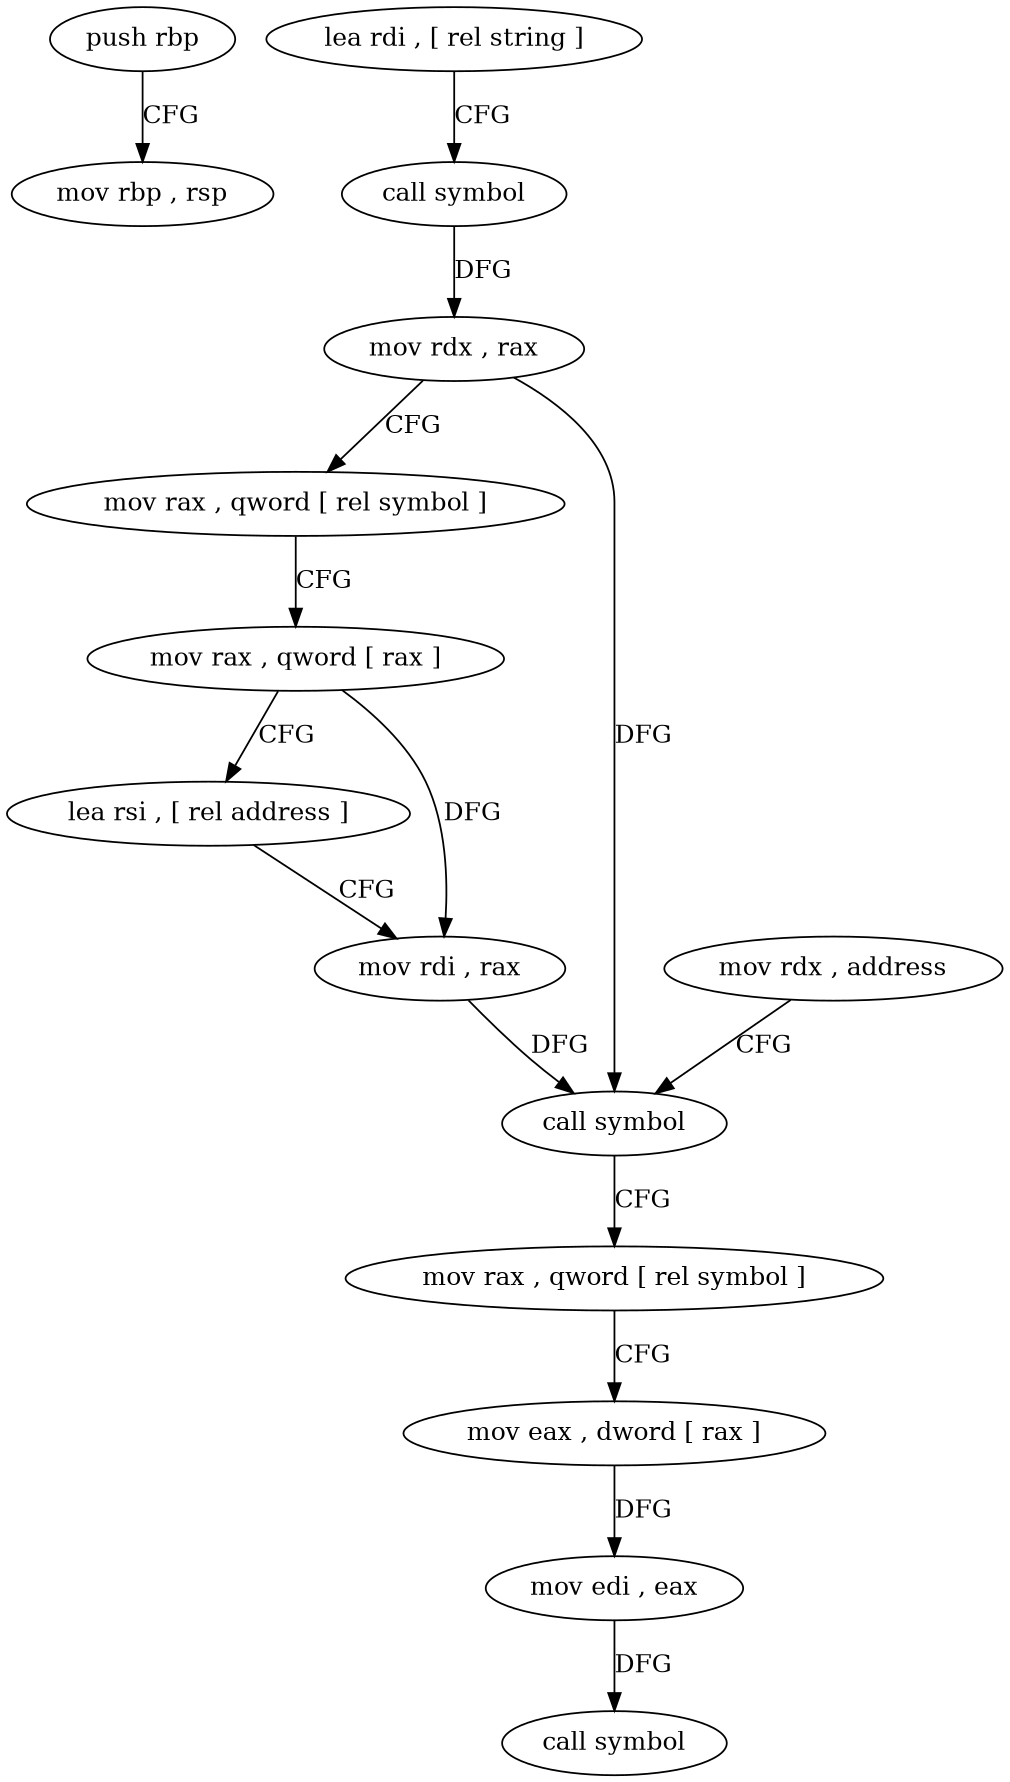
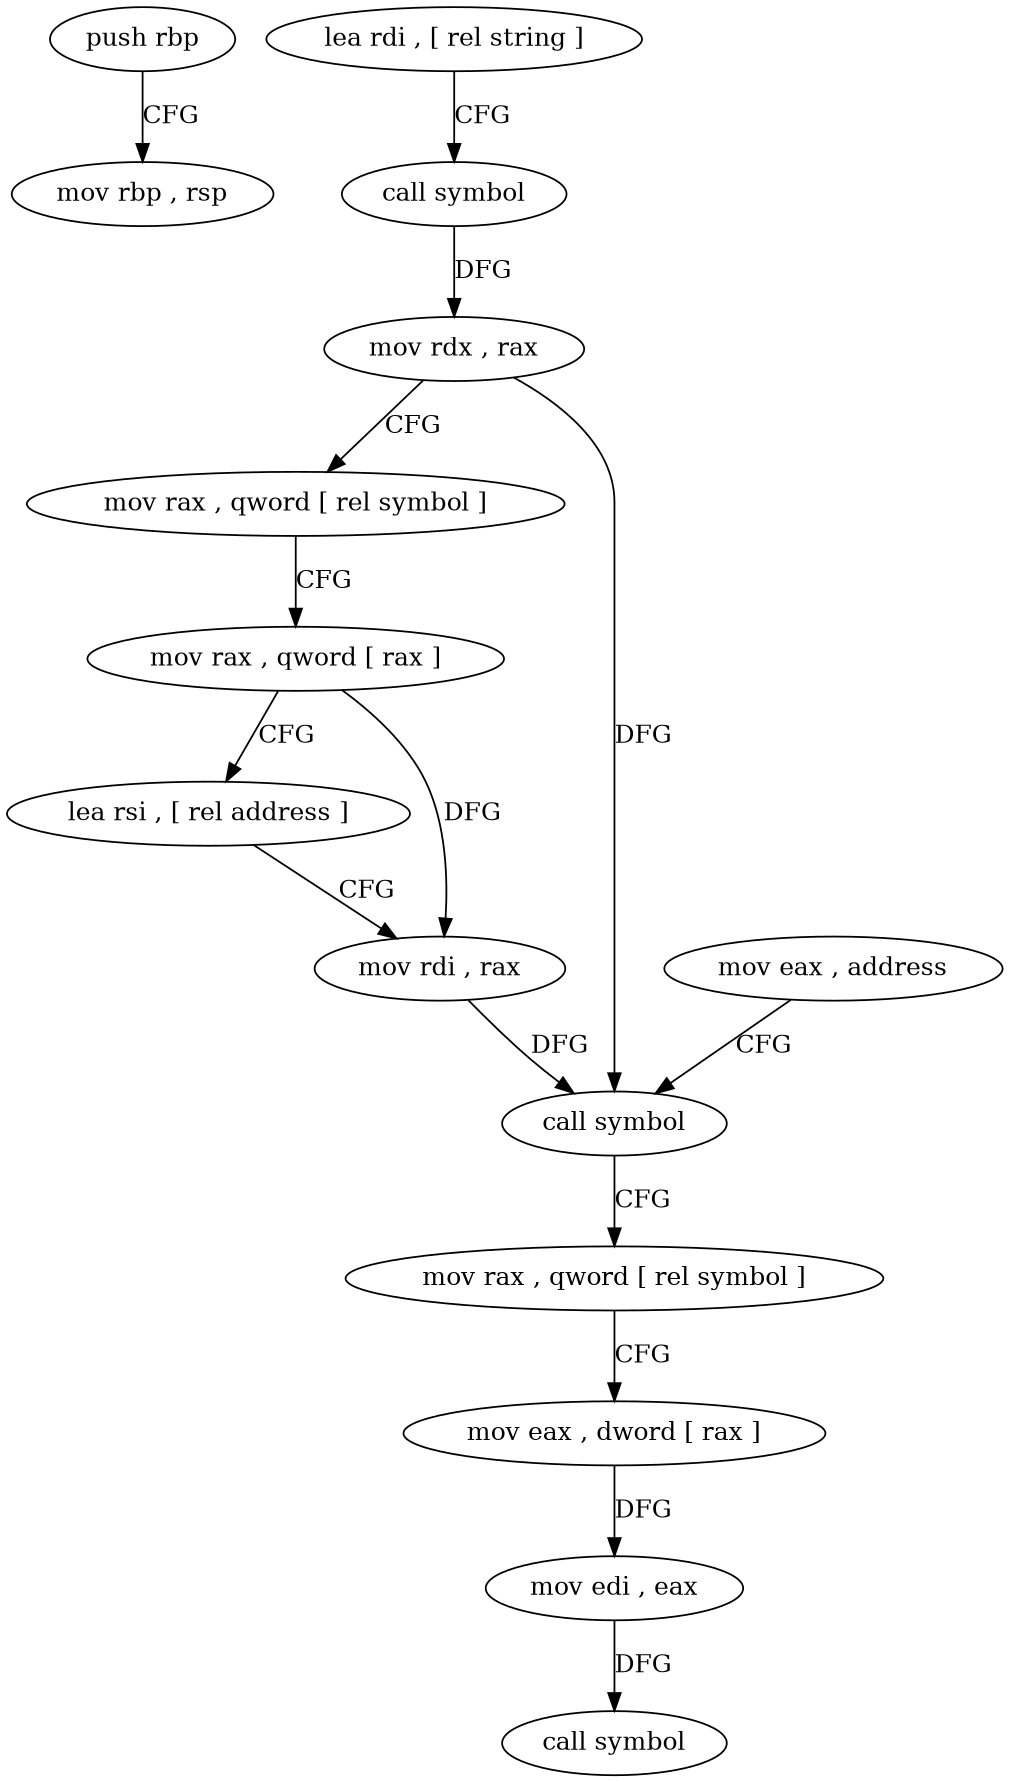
node "mov rdx , address": label "mov rdx , address" -> "mov eax , address"
